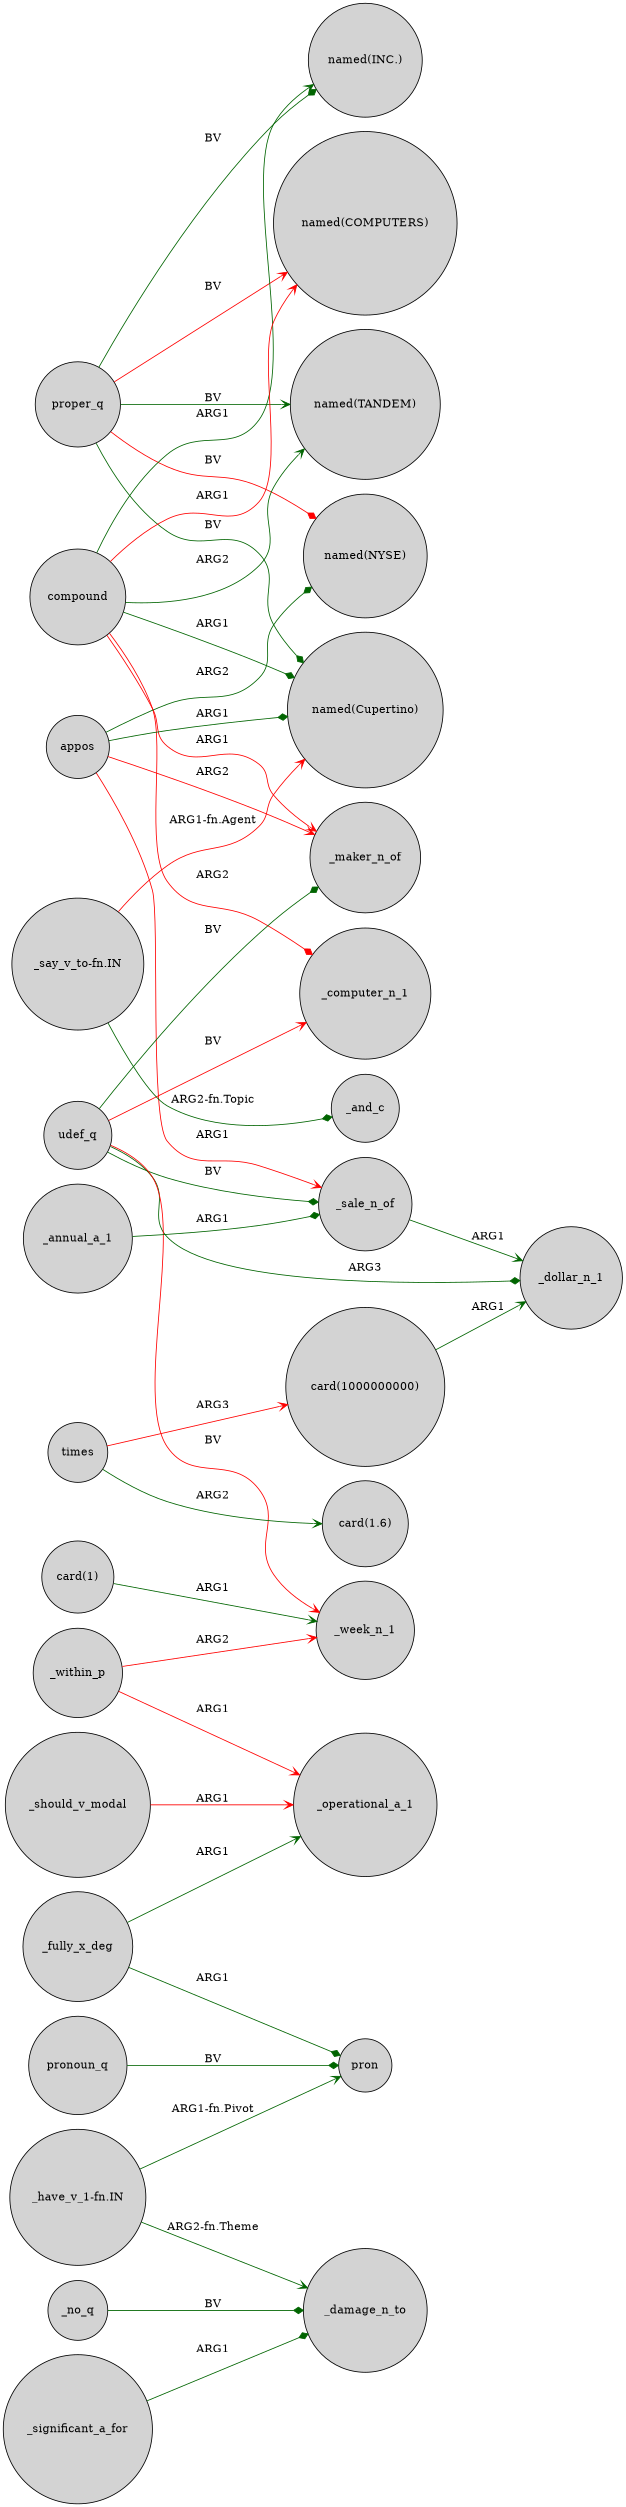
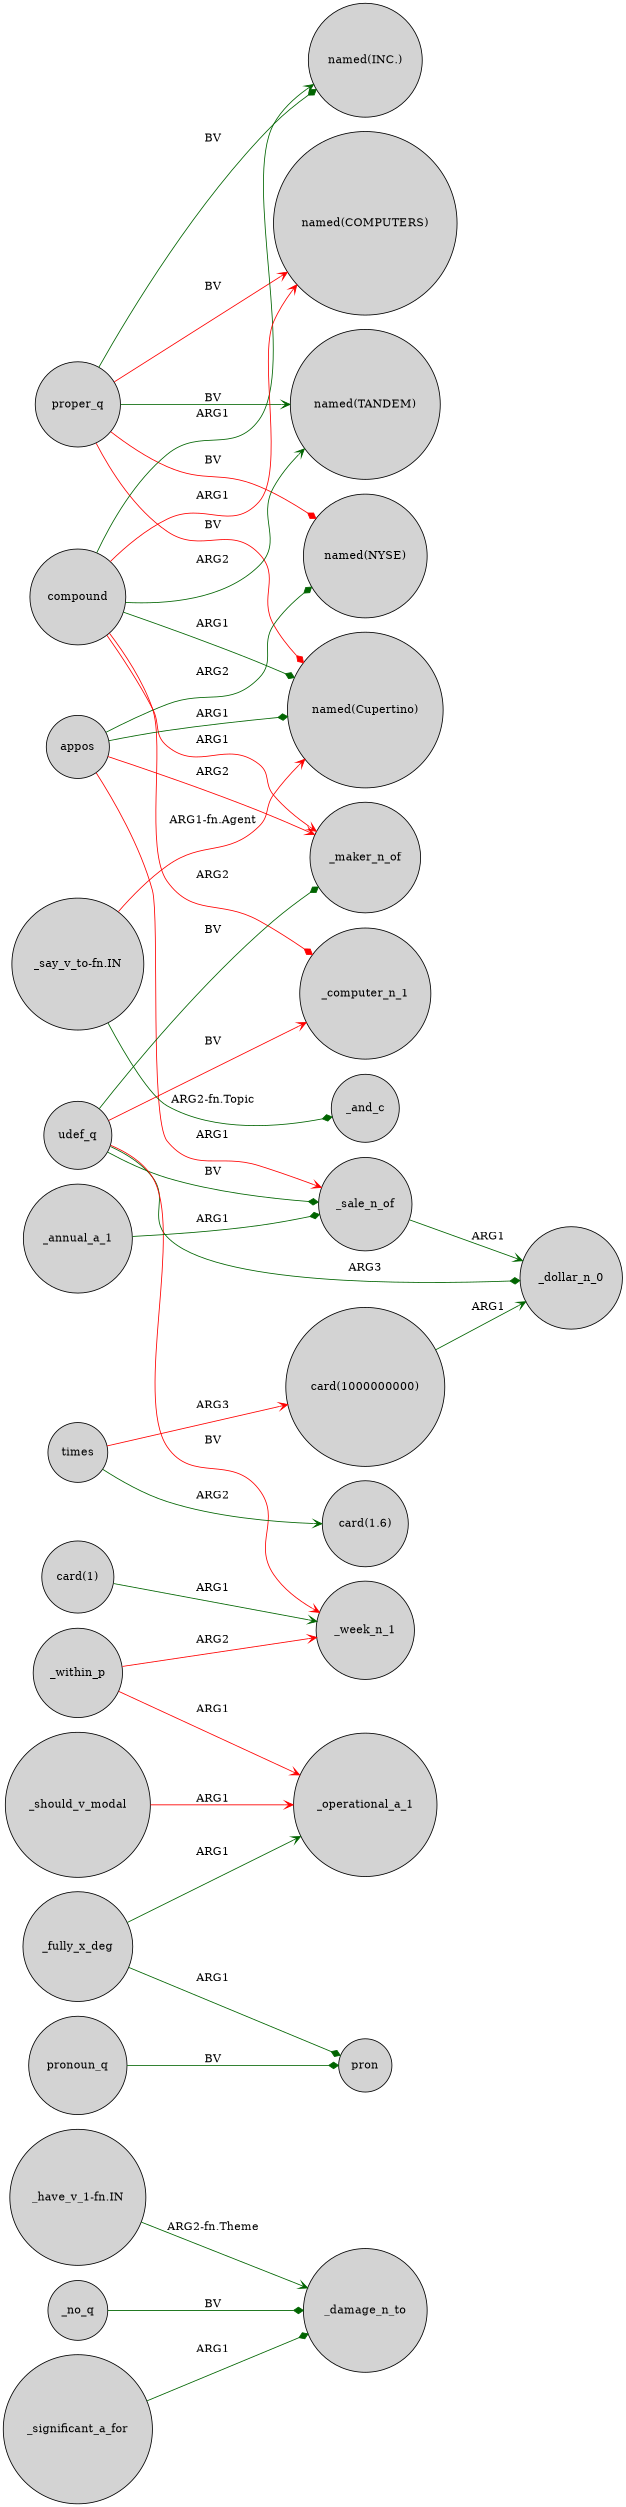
edge "proper_q" -> "named(Cupertino)": color darkgreen -> red
node "_dollar_n_1": label "_dollar_n_1" -> "_dollar_n_0"
edge "_have_v_1-fn.IN" -> "pron": removed, label "ARG1-fn.Pivot"
